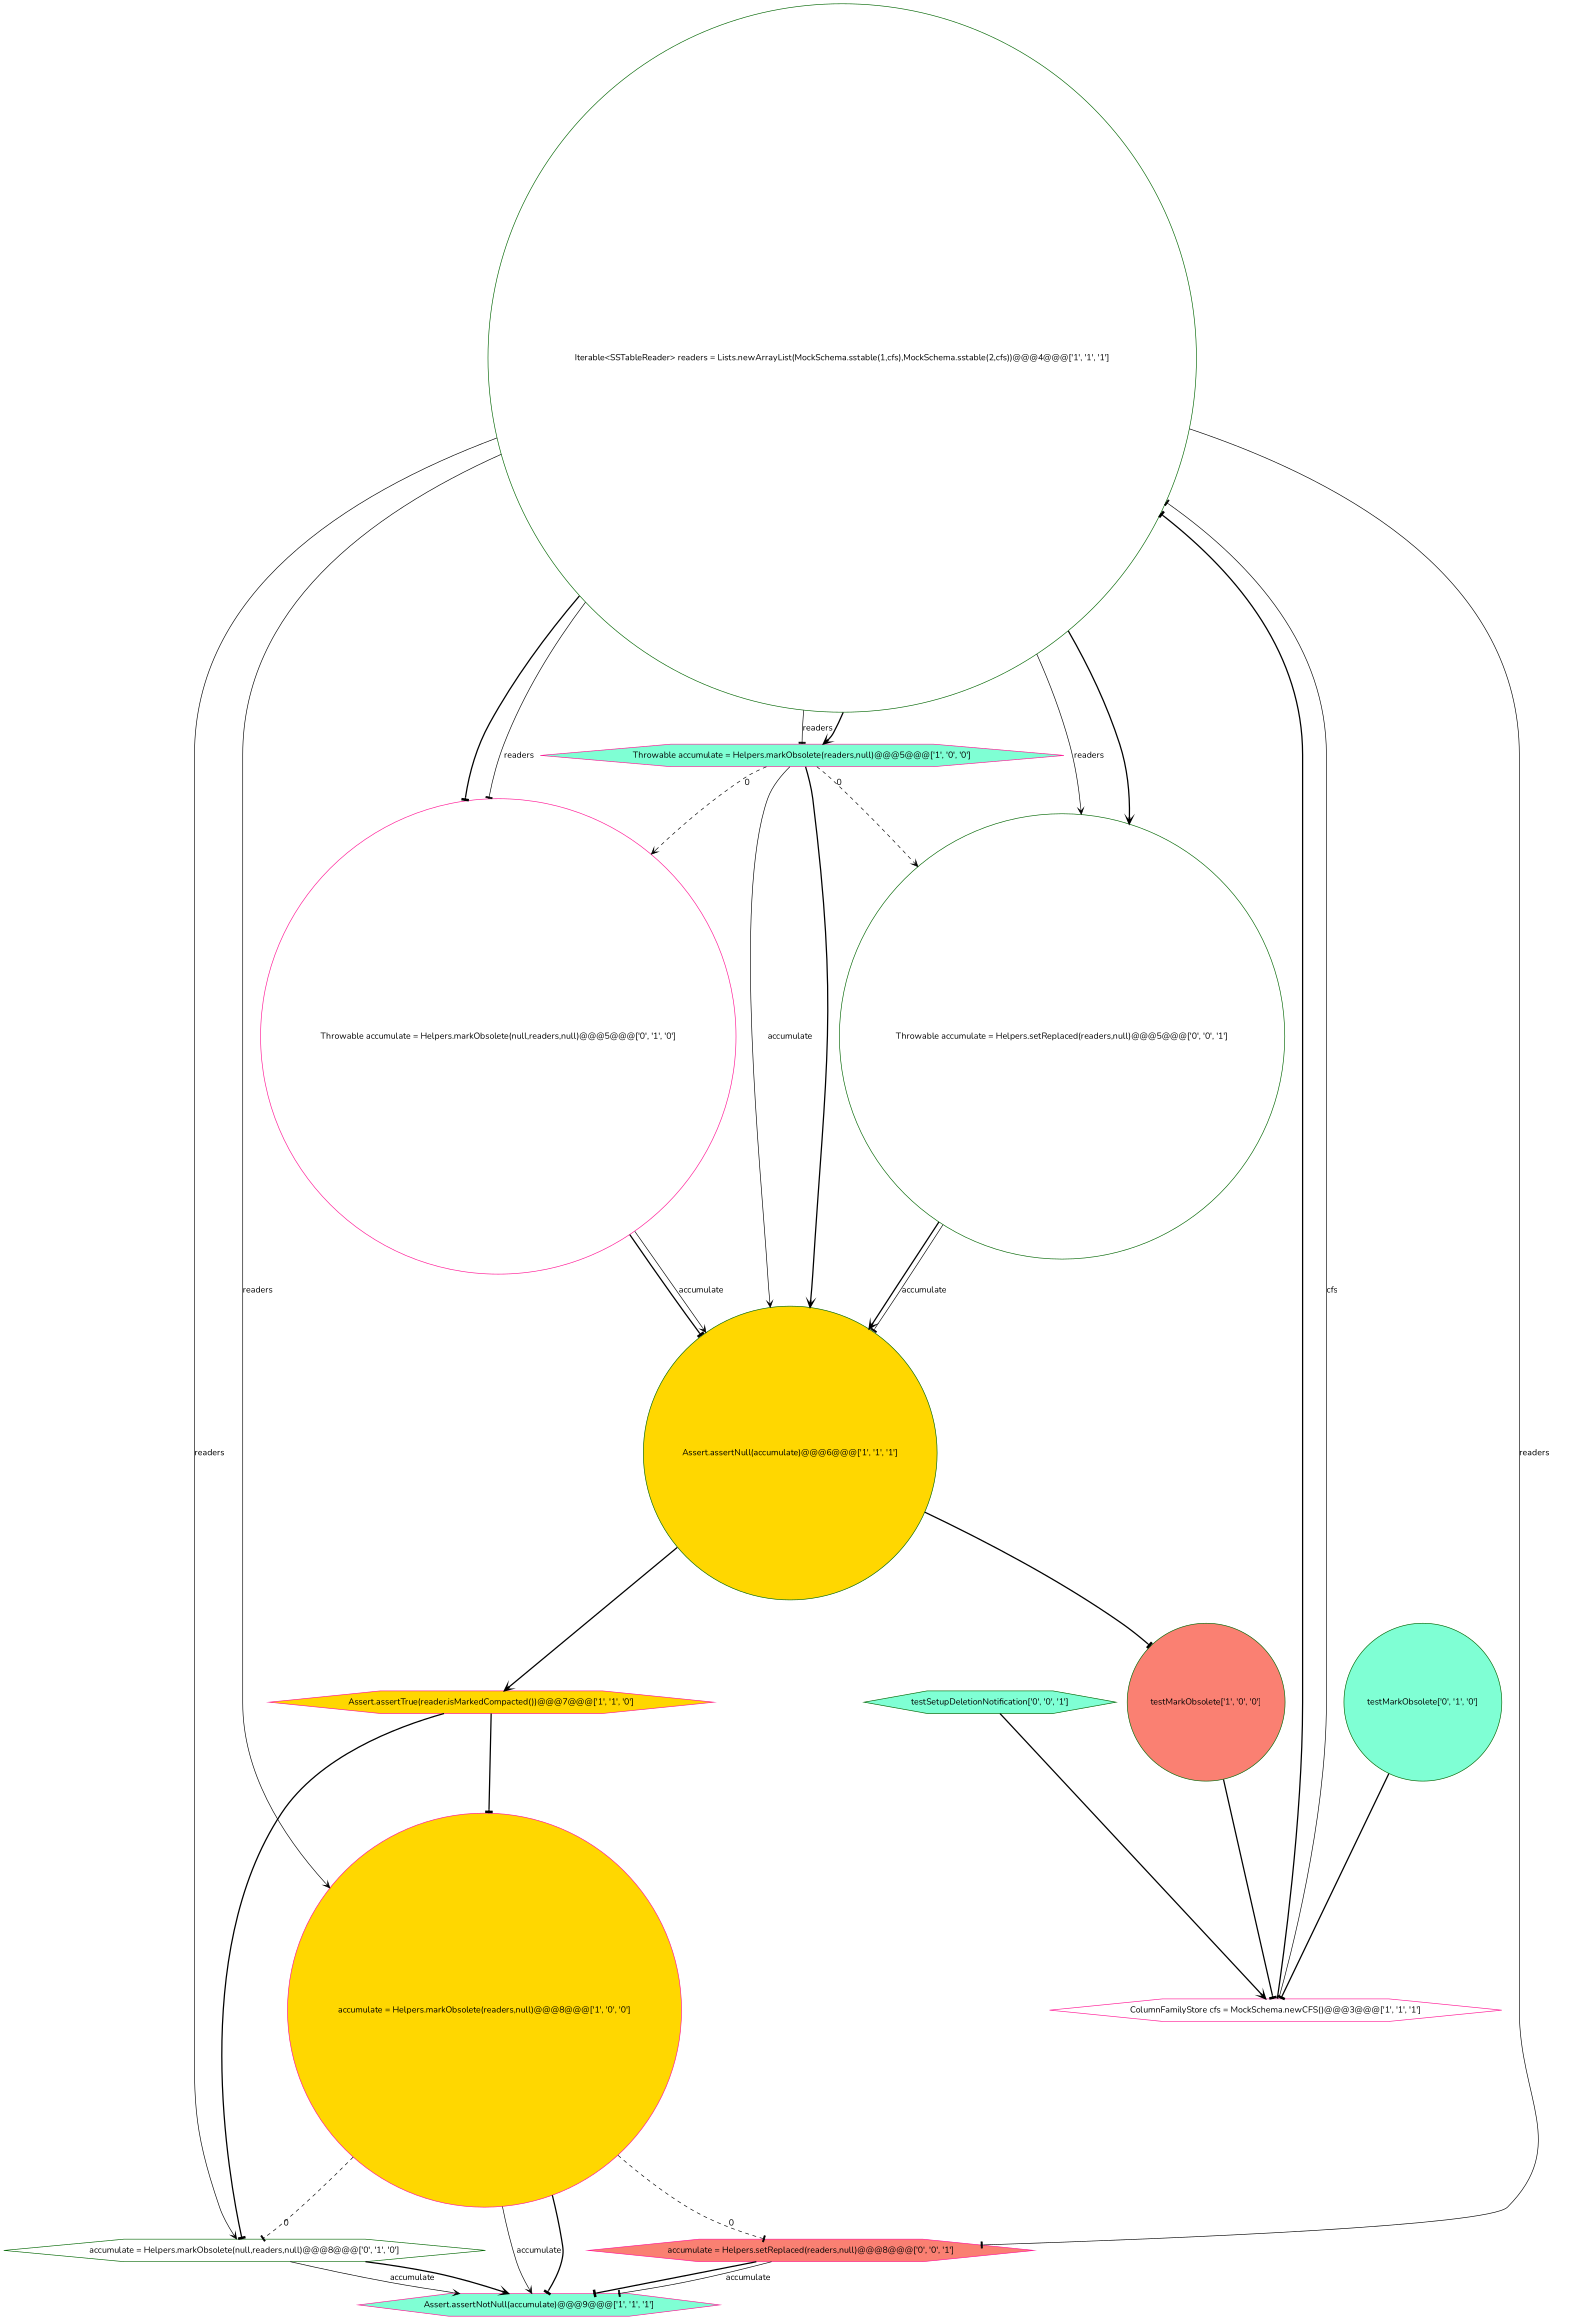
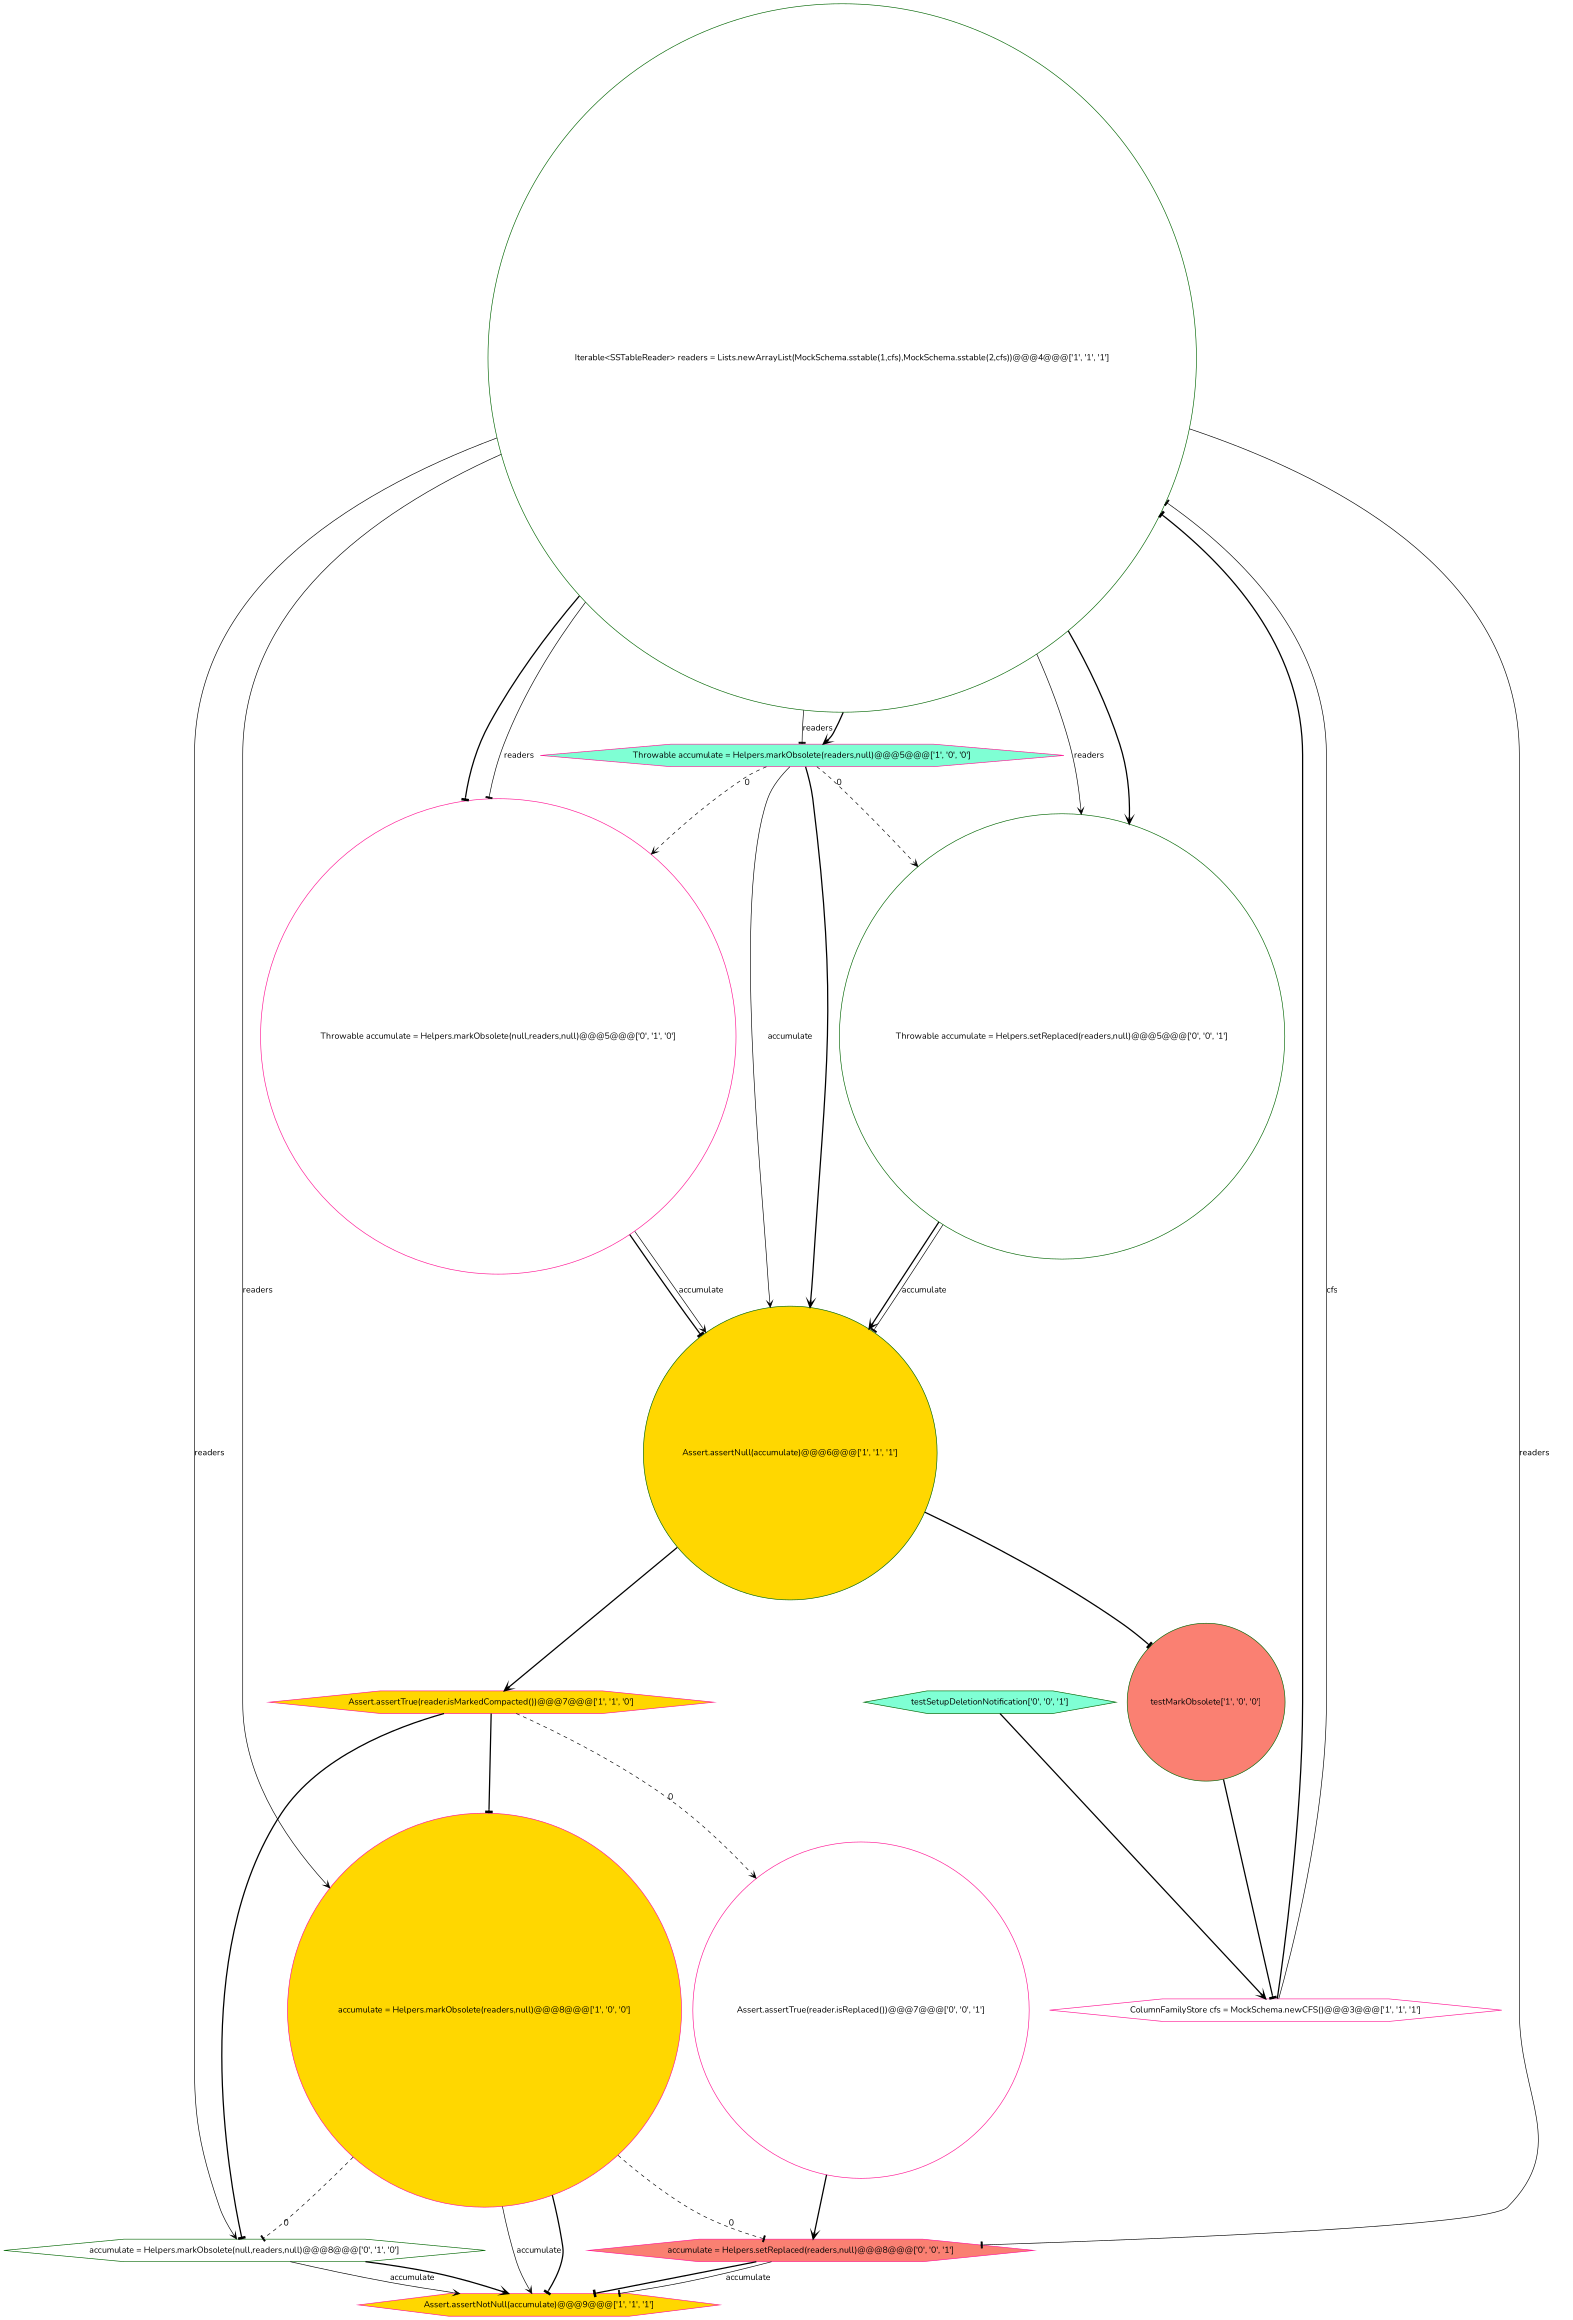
node "testMarkObsolete['0', '1', '0']": removed
node "Assert.assertTrue(reader.isReplaced())@@@7@@@['0', '0', '1']": added
node "Assert.assertNotNull(accumulate)@@@9@@@['1', '1', '1']": fillcolor aquamarine -> gold
